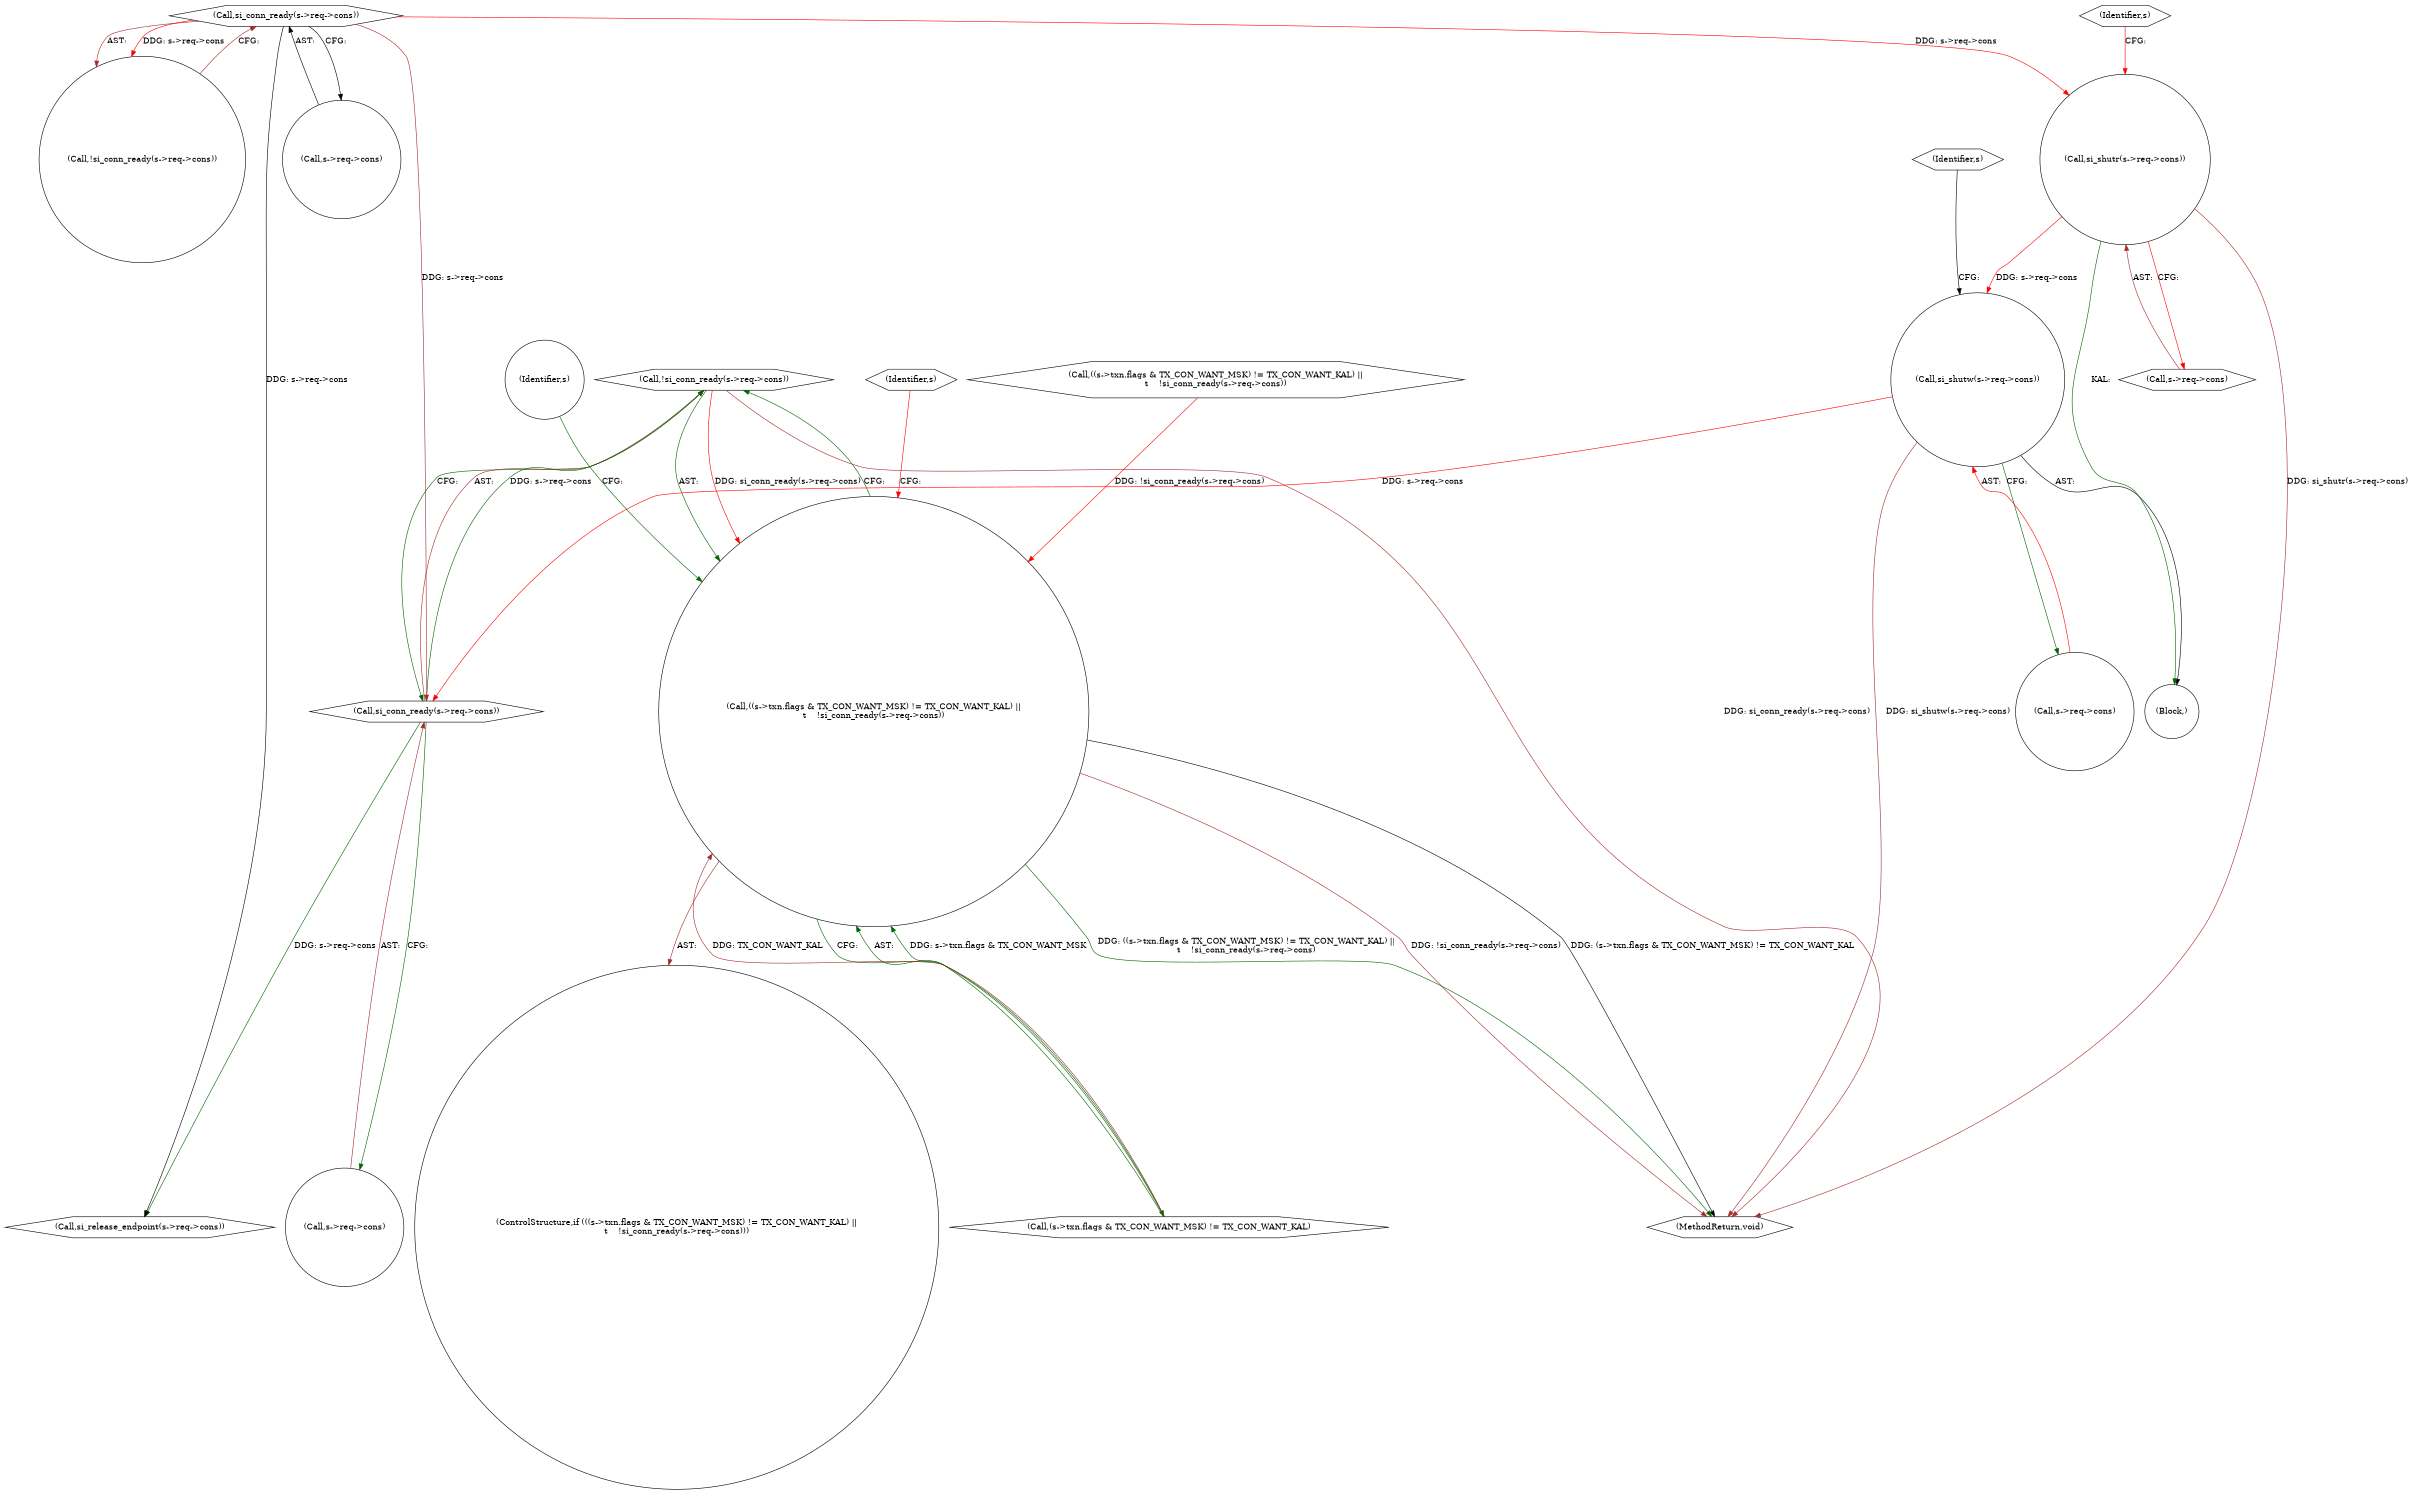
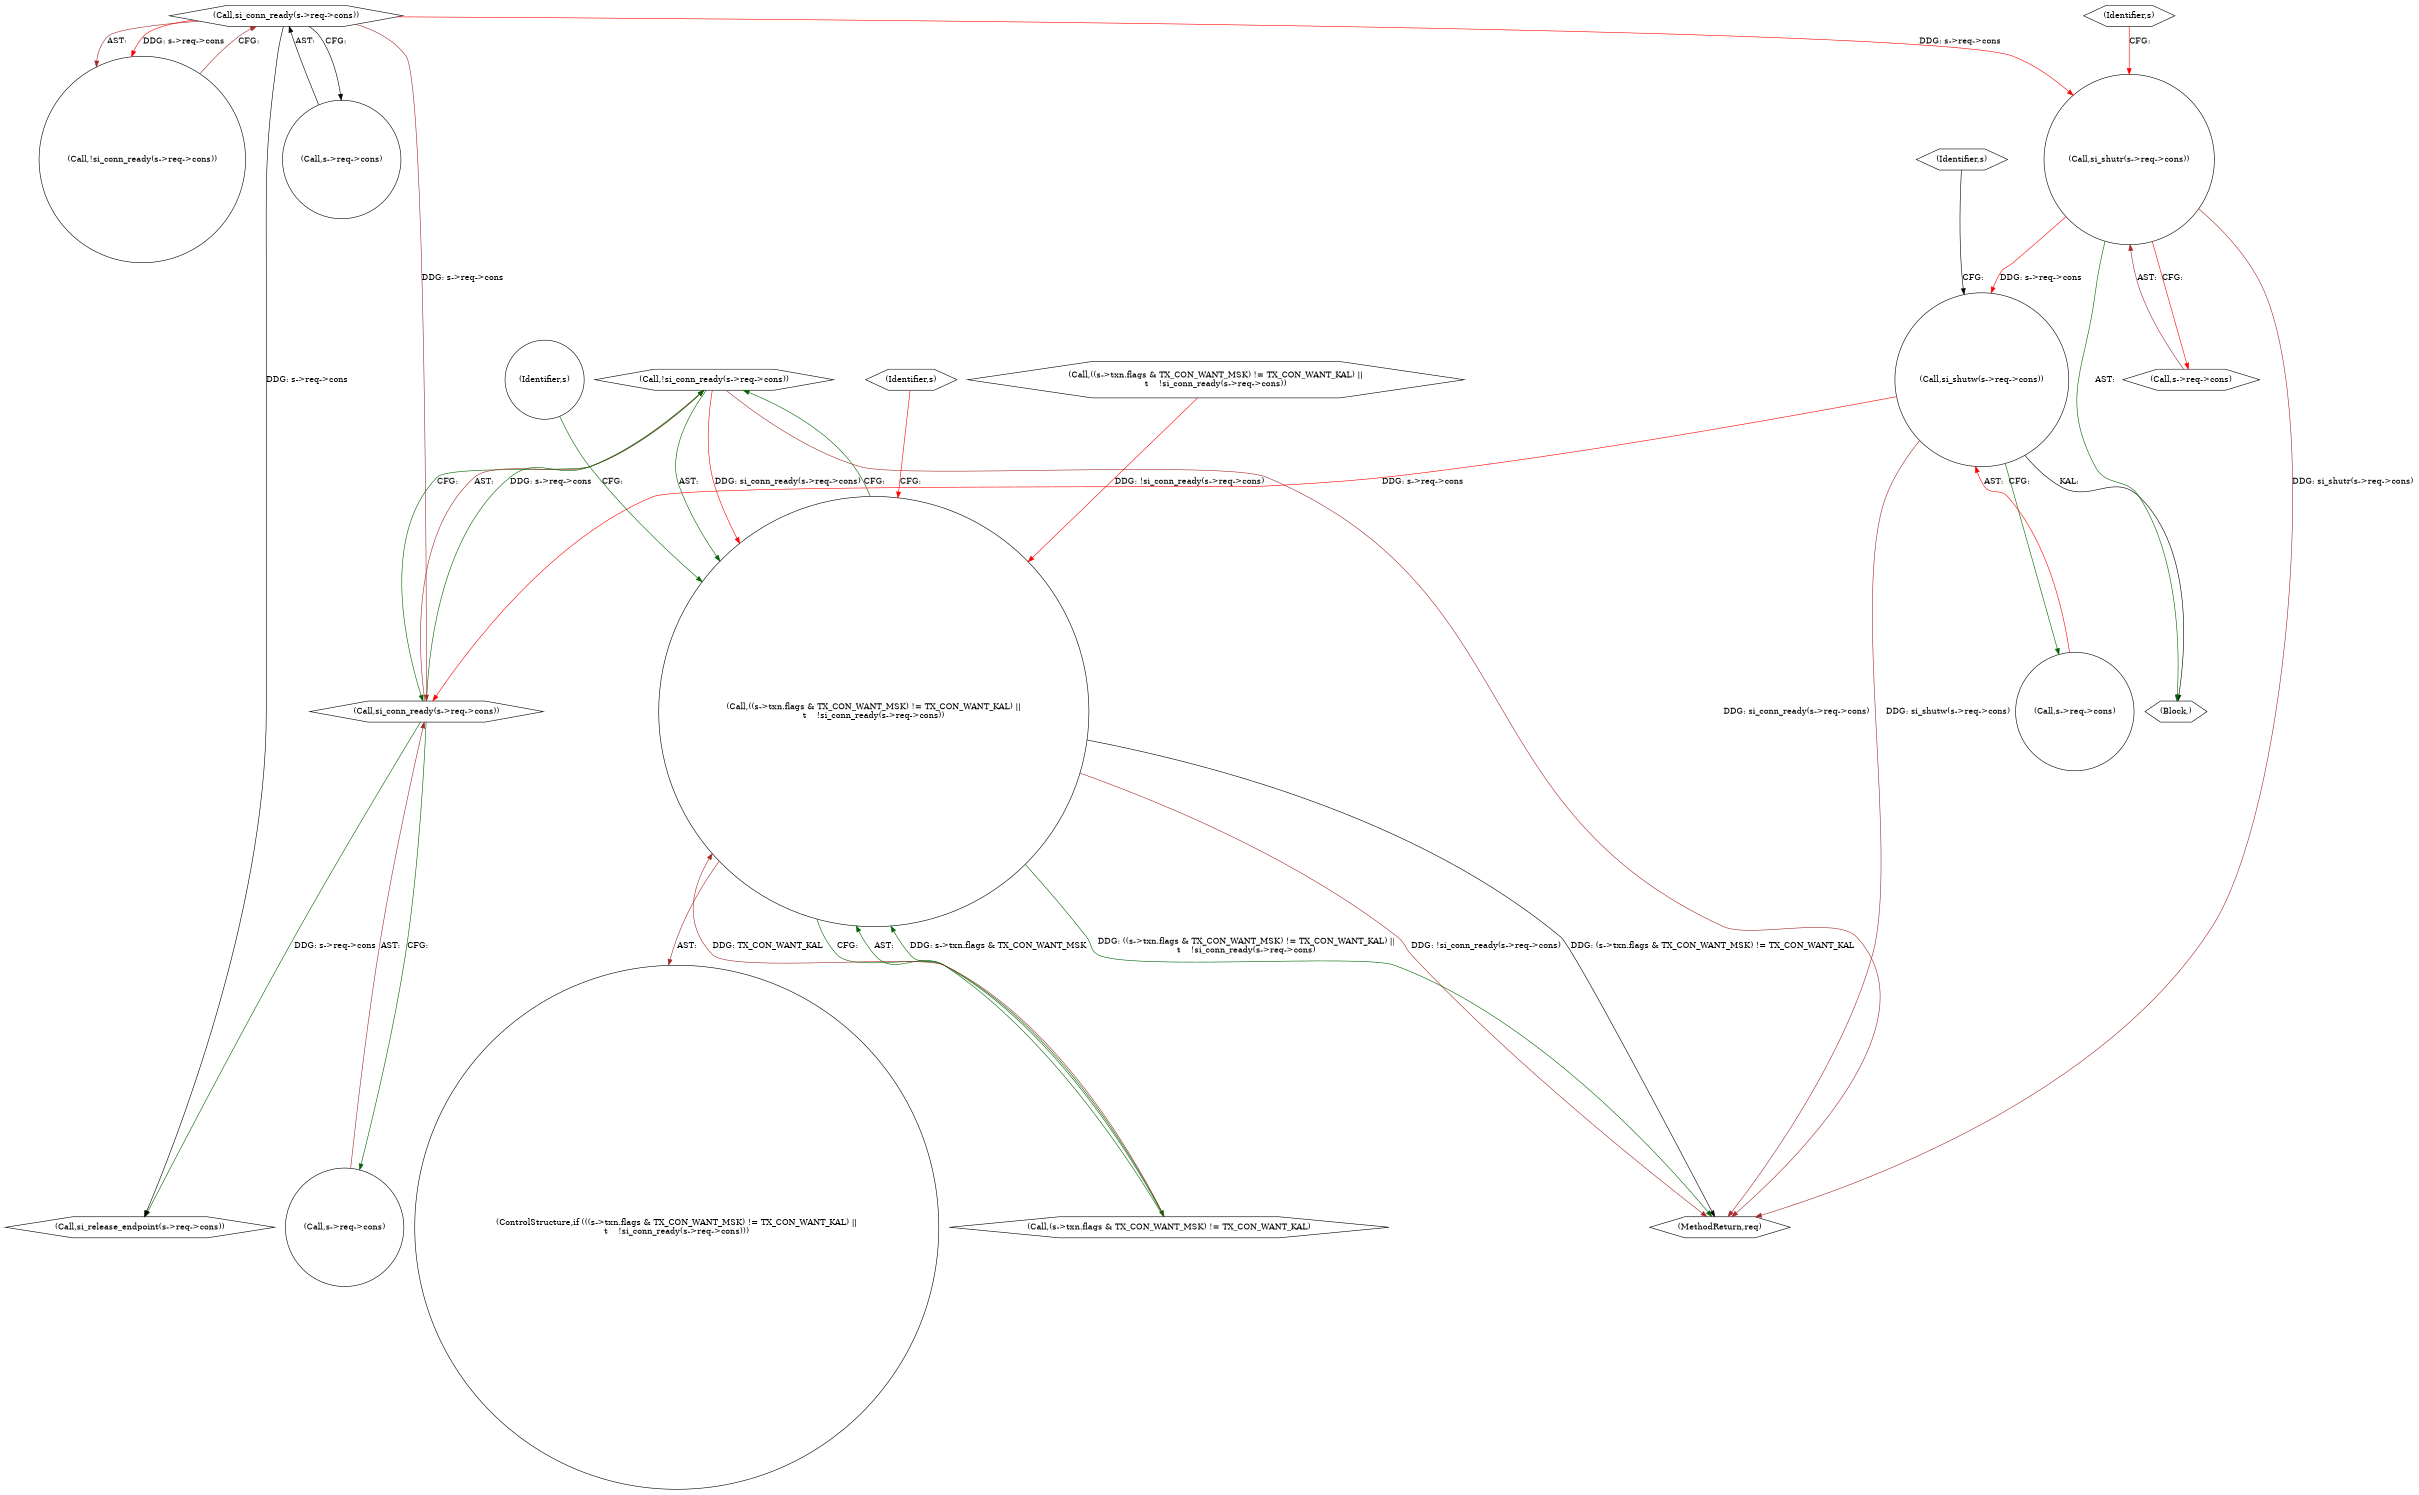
edge "(Call,si_shutr(s->req->cons))" -> "(Block,)": label "KAL: " -> "AST: "
edge "(Call,si_shutw(s->req->cons))" -> "(Block,)": label "AST: " -> "KAL: "
node "(Block,)": shape circle -> hexagon
node "(MethodReturn,void)": label "(MethodReturn,void)" -> "(MethodReturn,req)"
